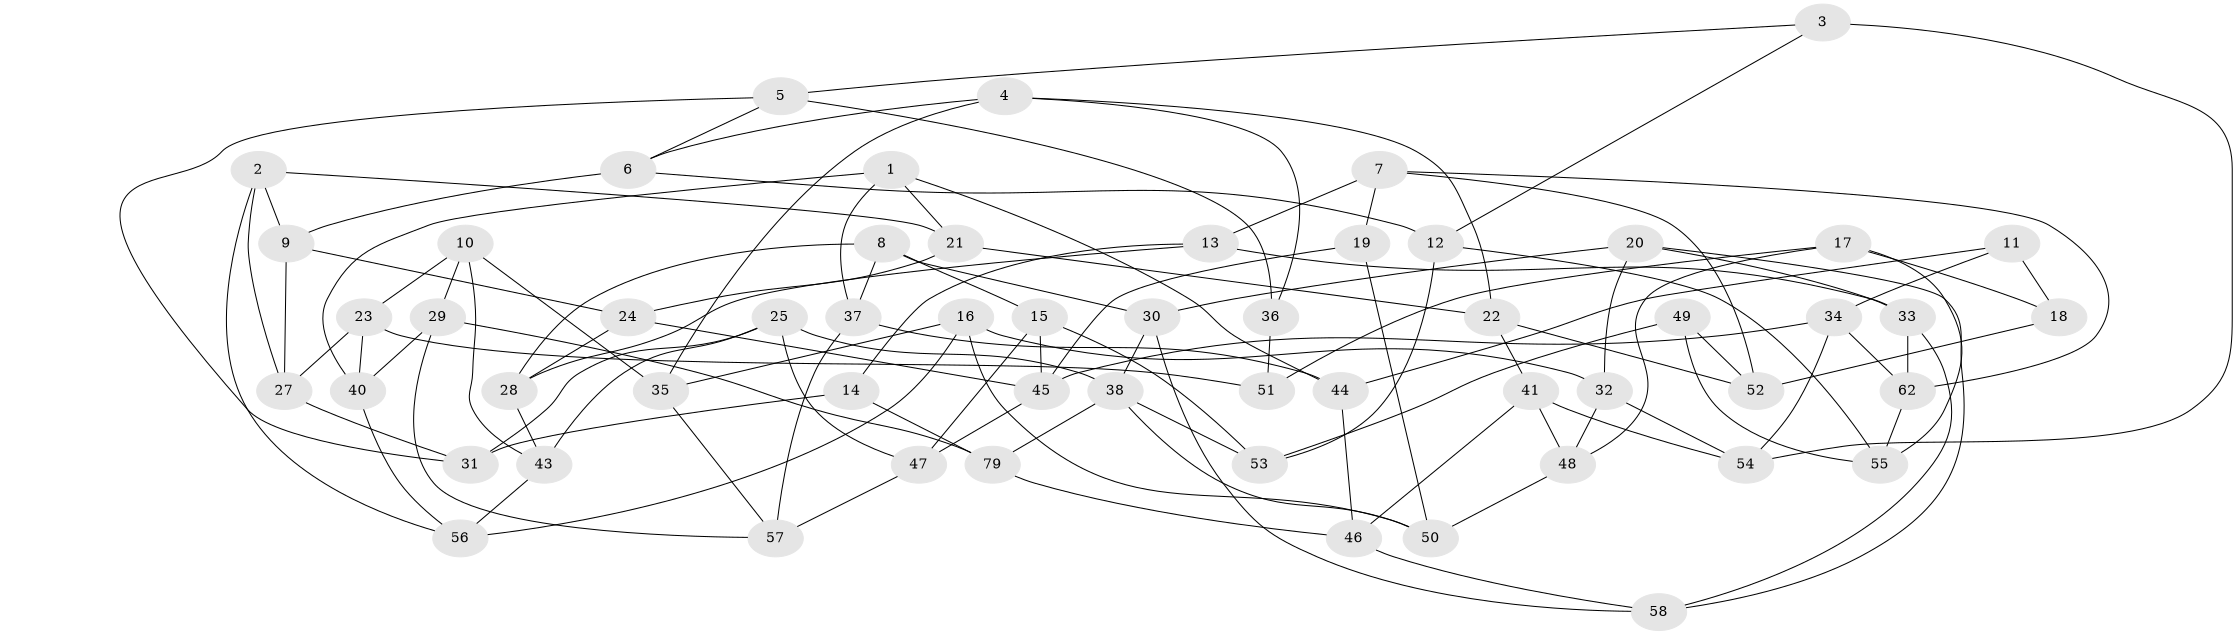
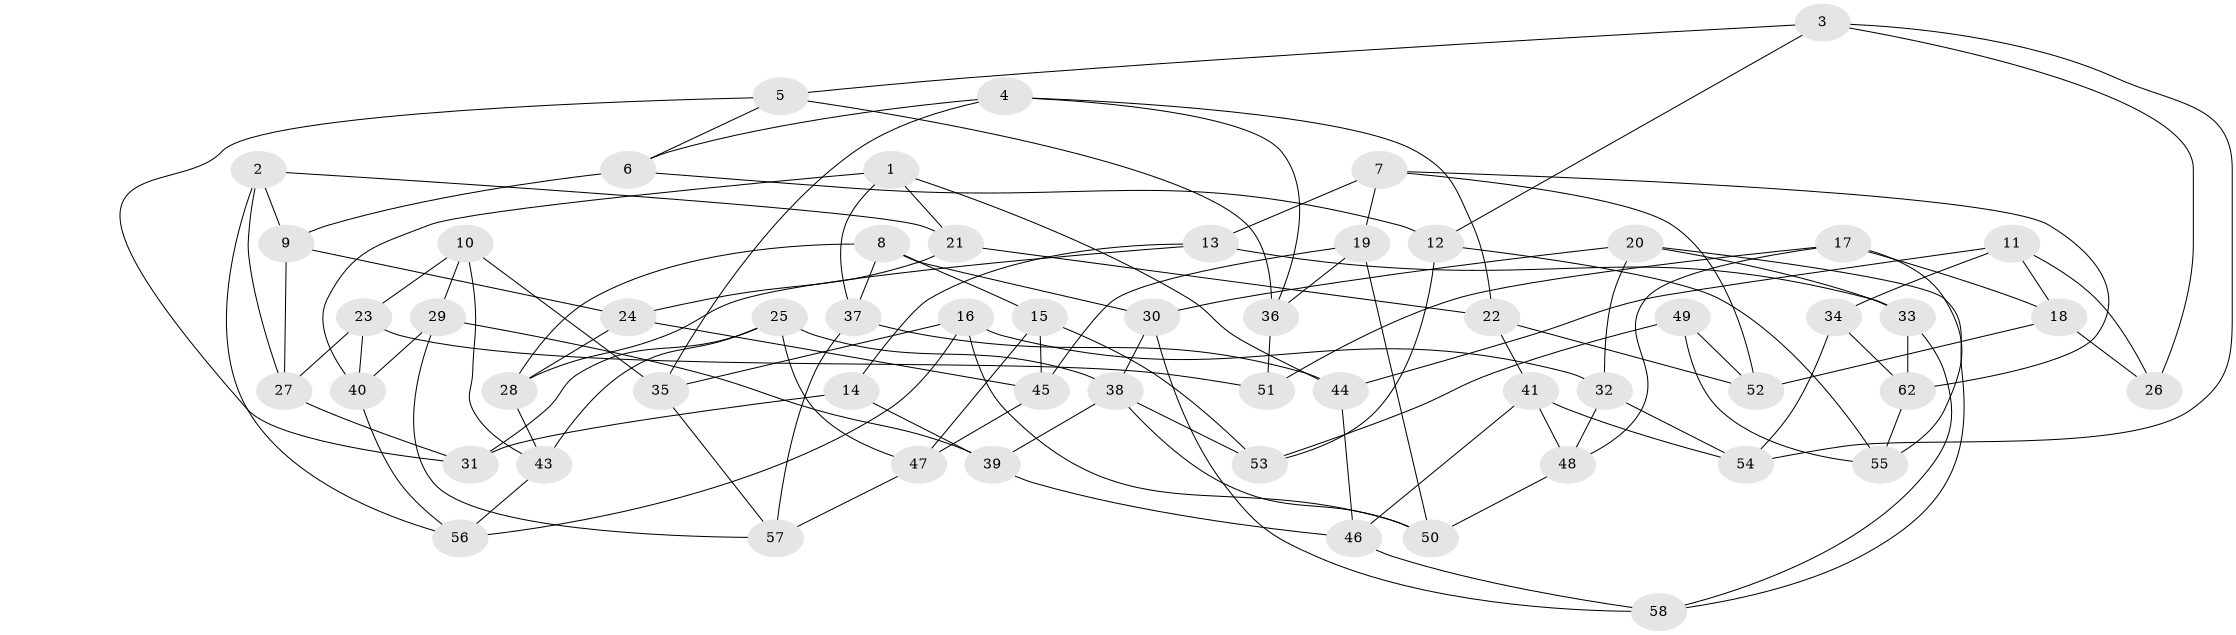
edge "19" -- "36": added
edge "34" -- "45": removed
node "26": added
node "79": label "79" -> "39"
